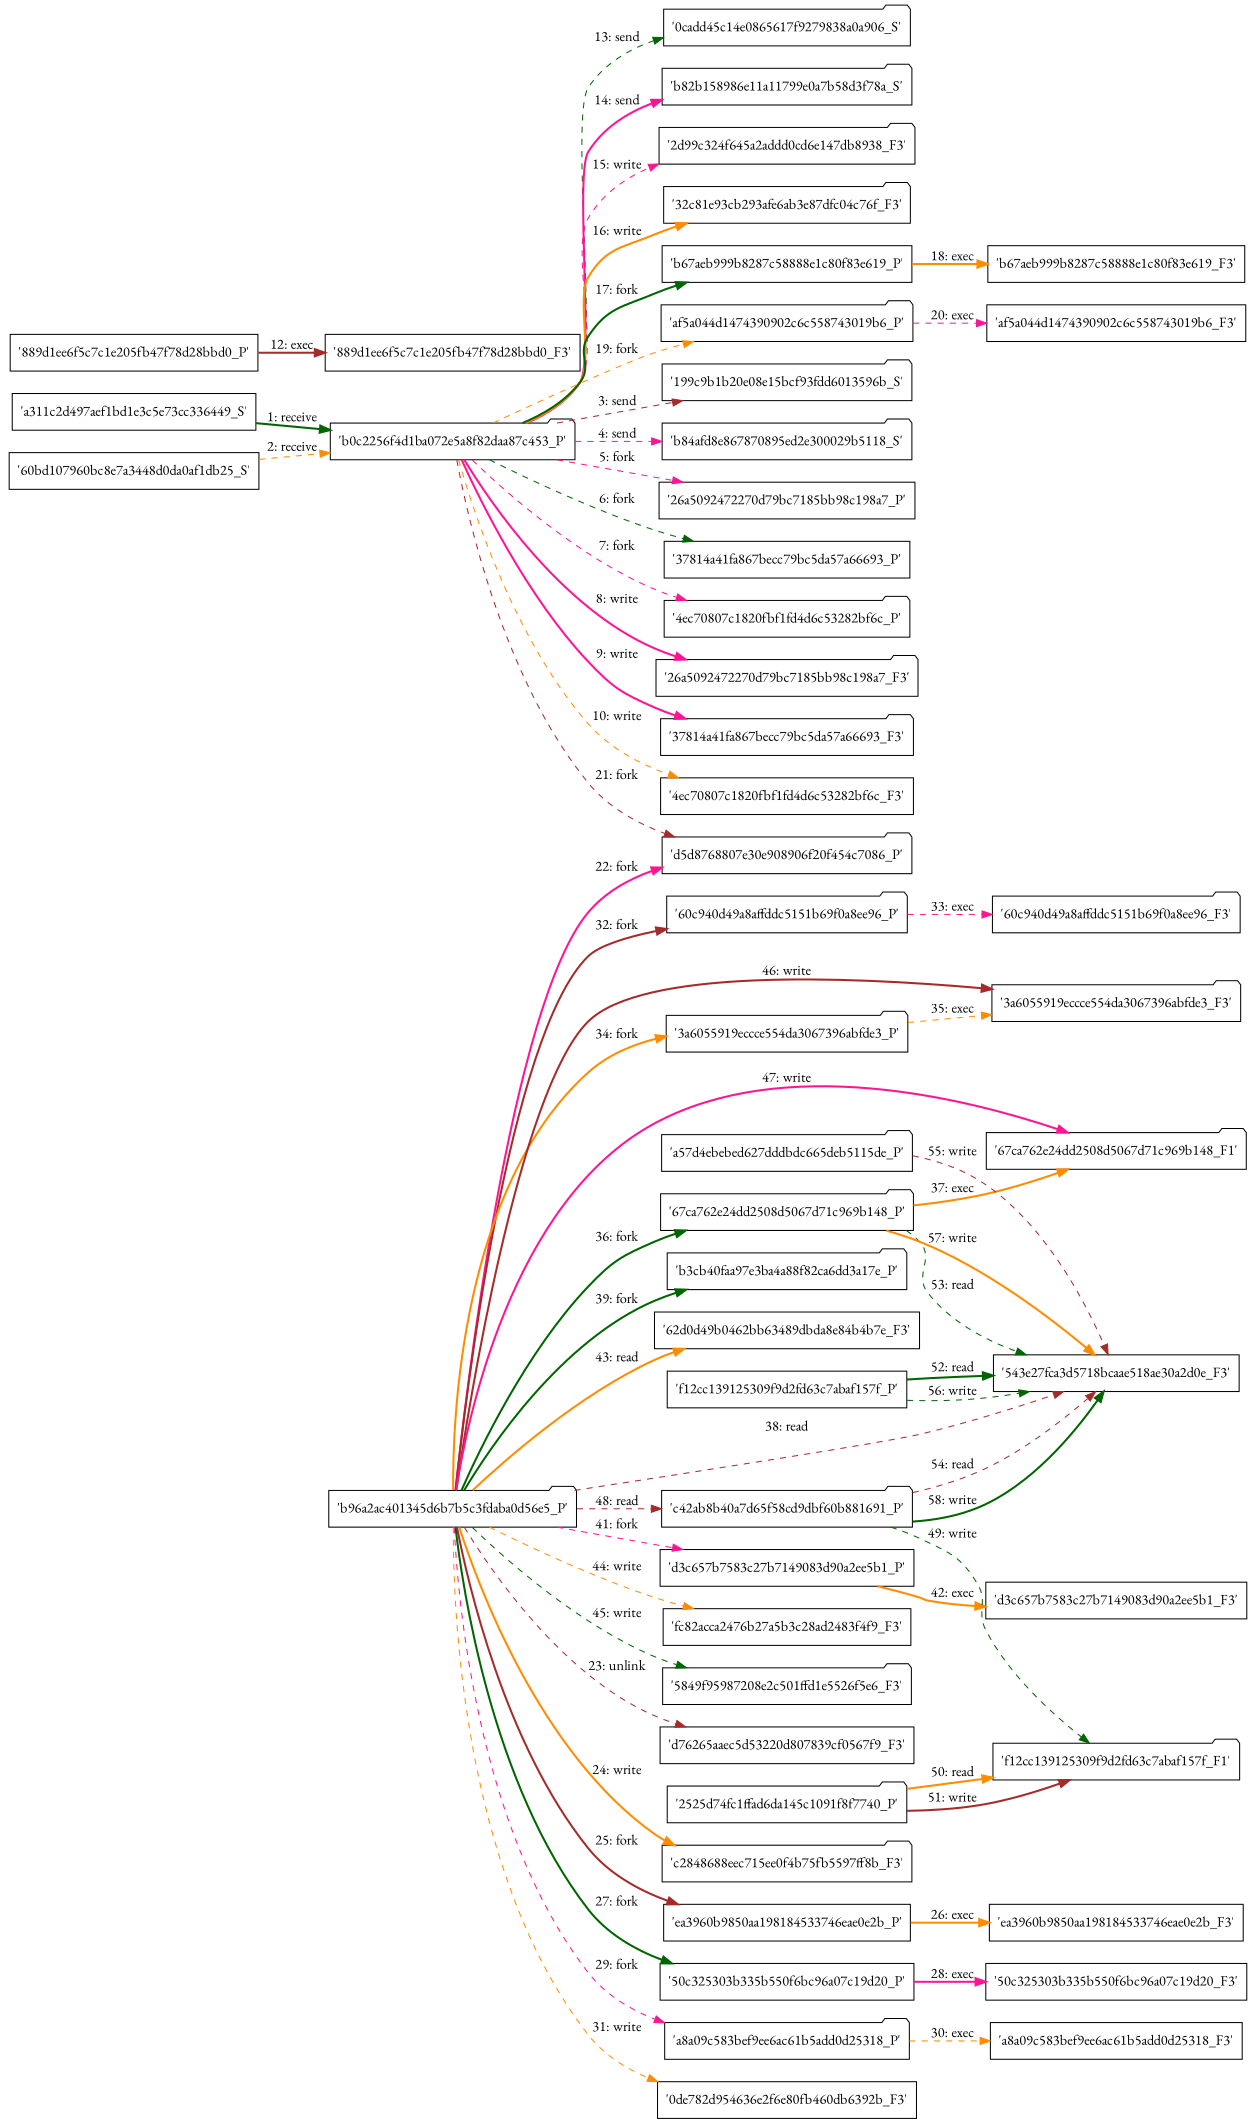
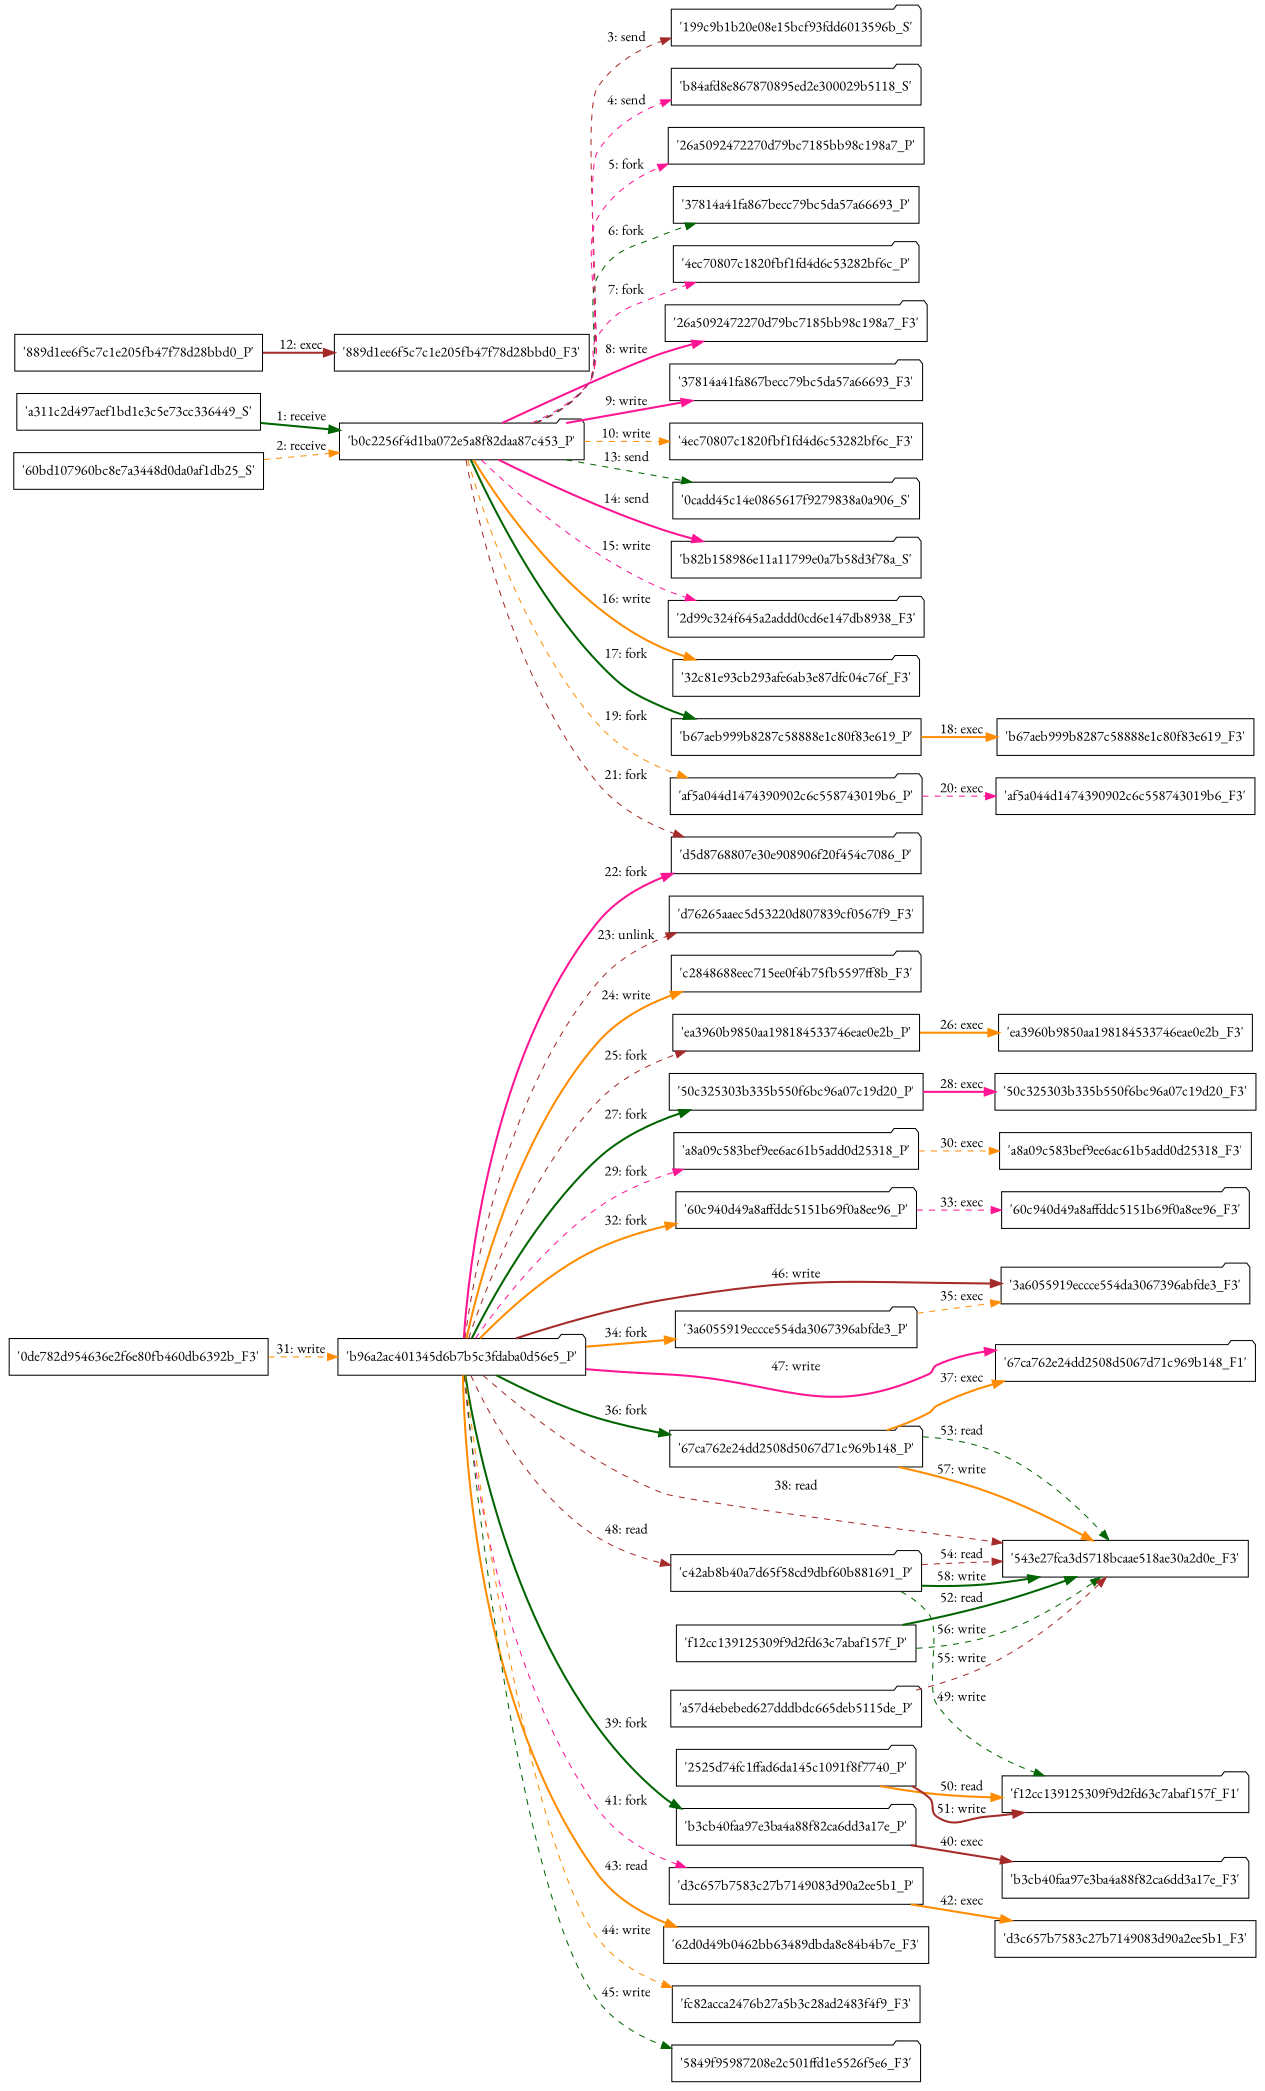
edge "'b96a2ac401345d6b7b5c3fdaba0d56e5_P'" -> "'60c940d49a8affddc5151b69f0a8ee96_P'": color brown -> darkorange
edge "'b96a2ac401345d6b7b5c3fdaba0d56e5_P'" -> "'ea3960b9850aa198184533746eae0e2b_P'": style bold -> dashed
edge "'b96a2ac401345d6b7b5c3fdaba0d56e5_P'" -> "'0de782d954636e2f6e80fb460db6392b_F3'": reversed
node "'b3cb40faa97e3ba4a88f82ca6dd3a17e_F3'": added
